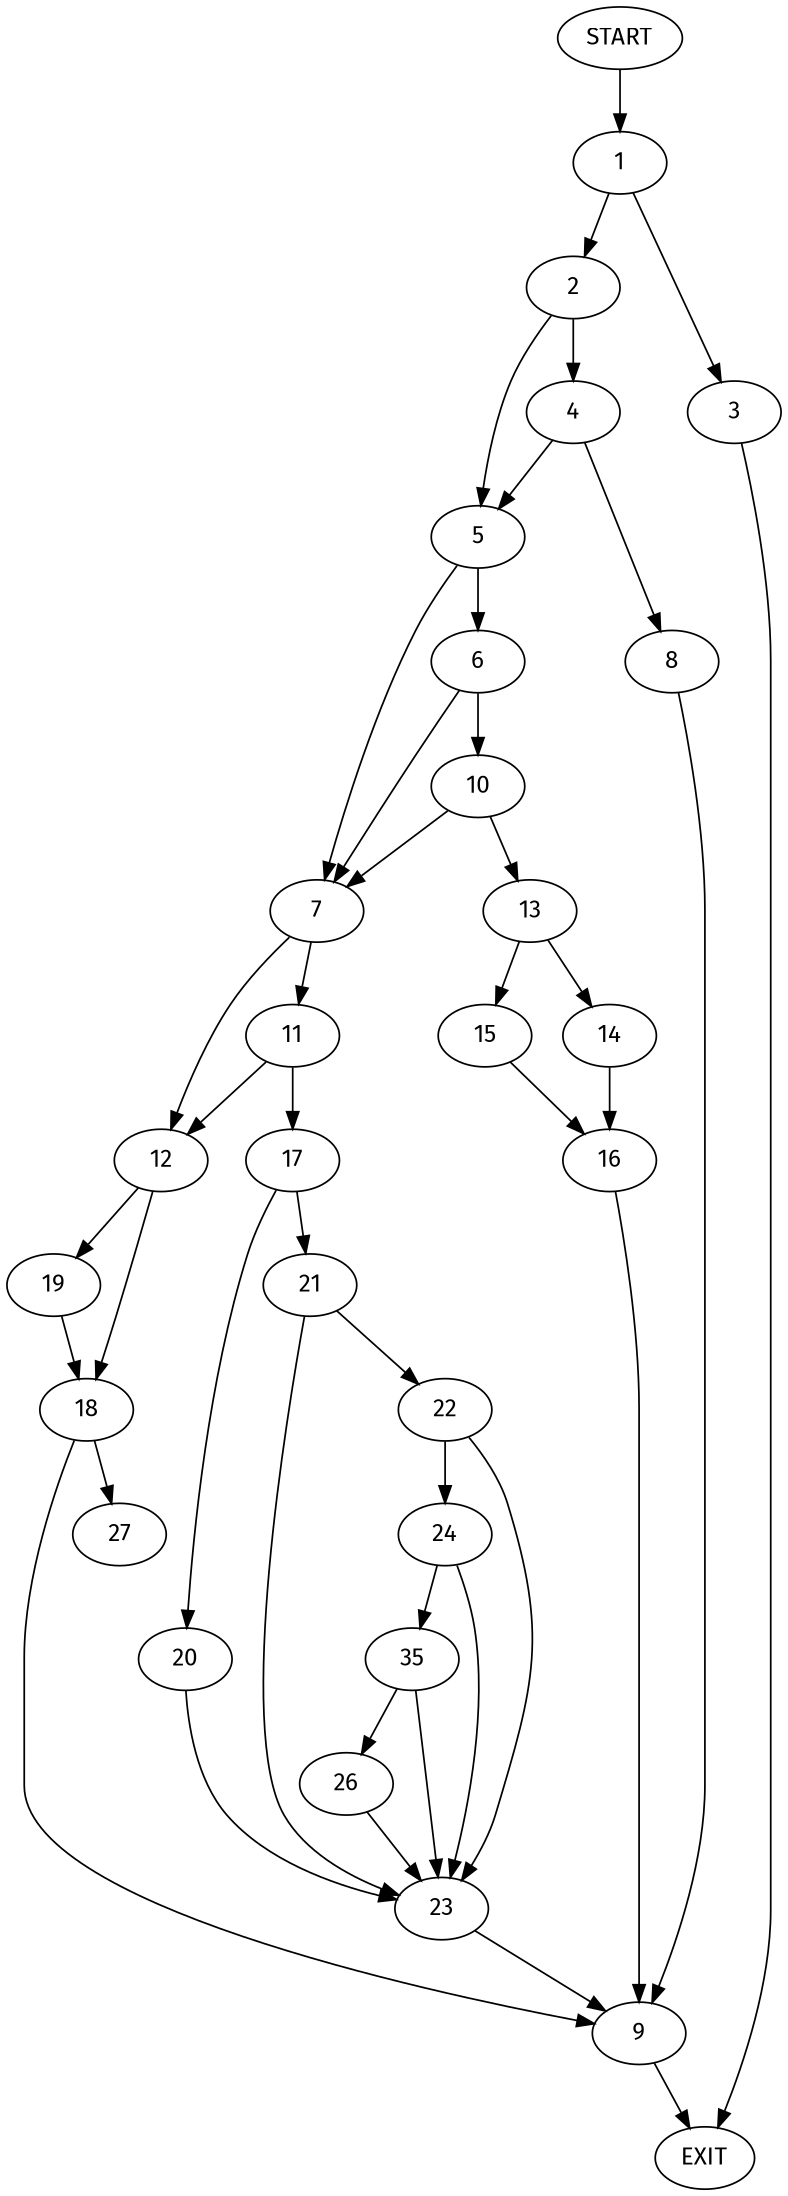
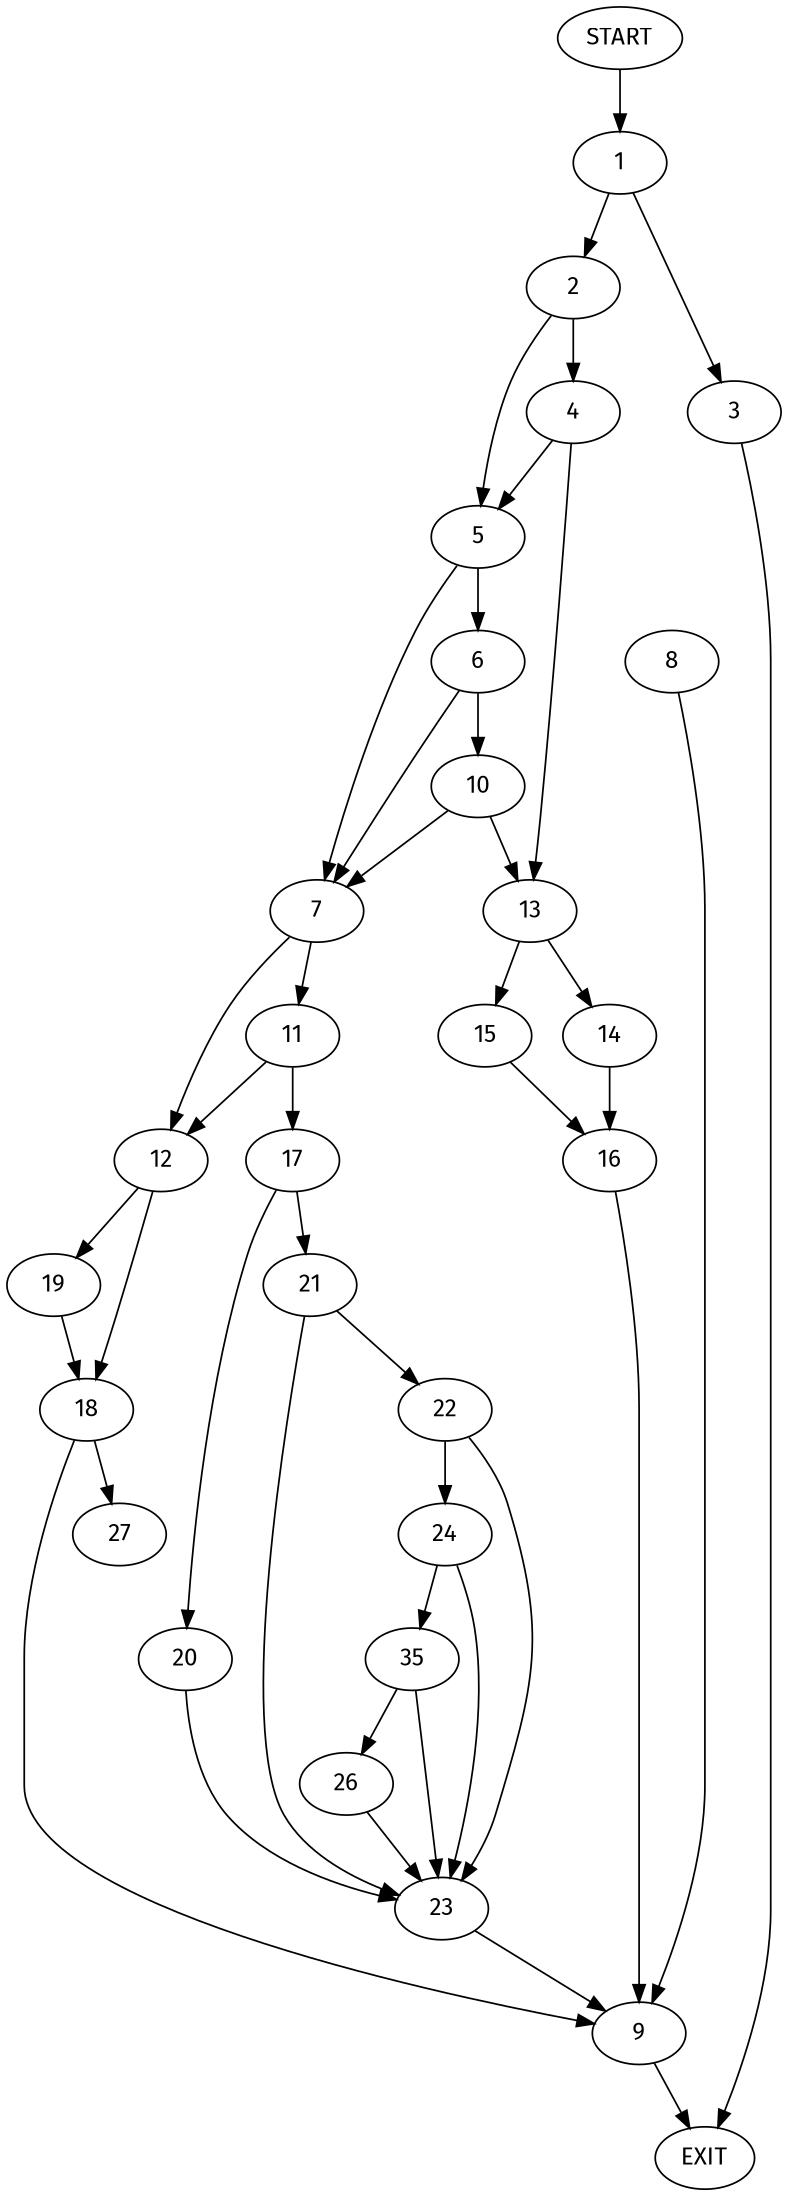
edge "4" -> "8": now "4" -> "13"
